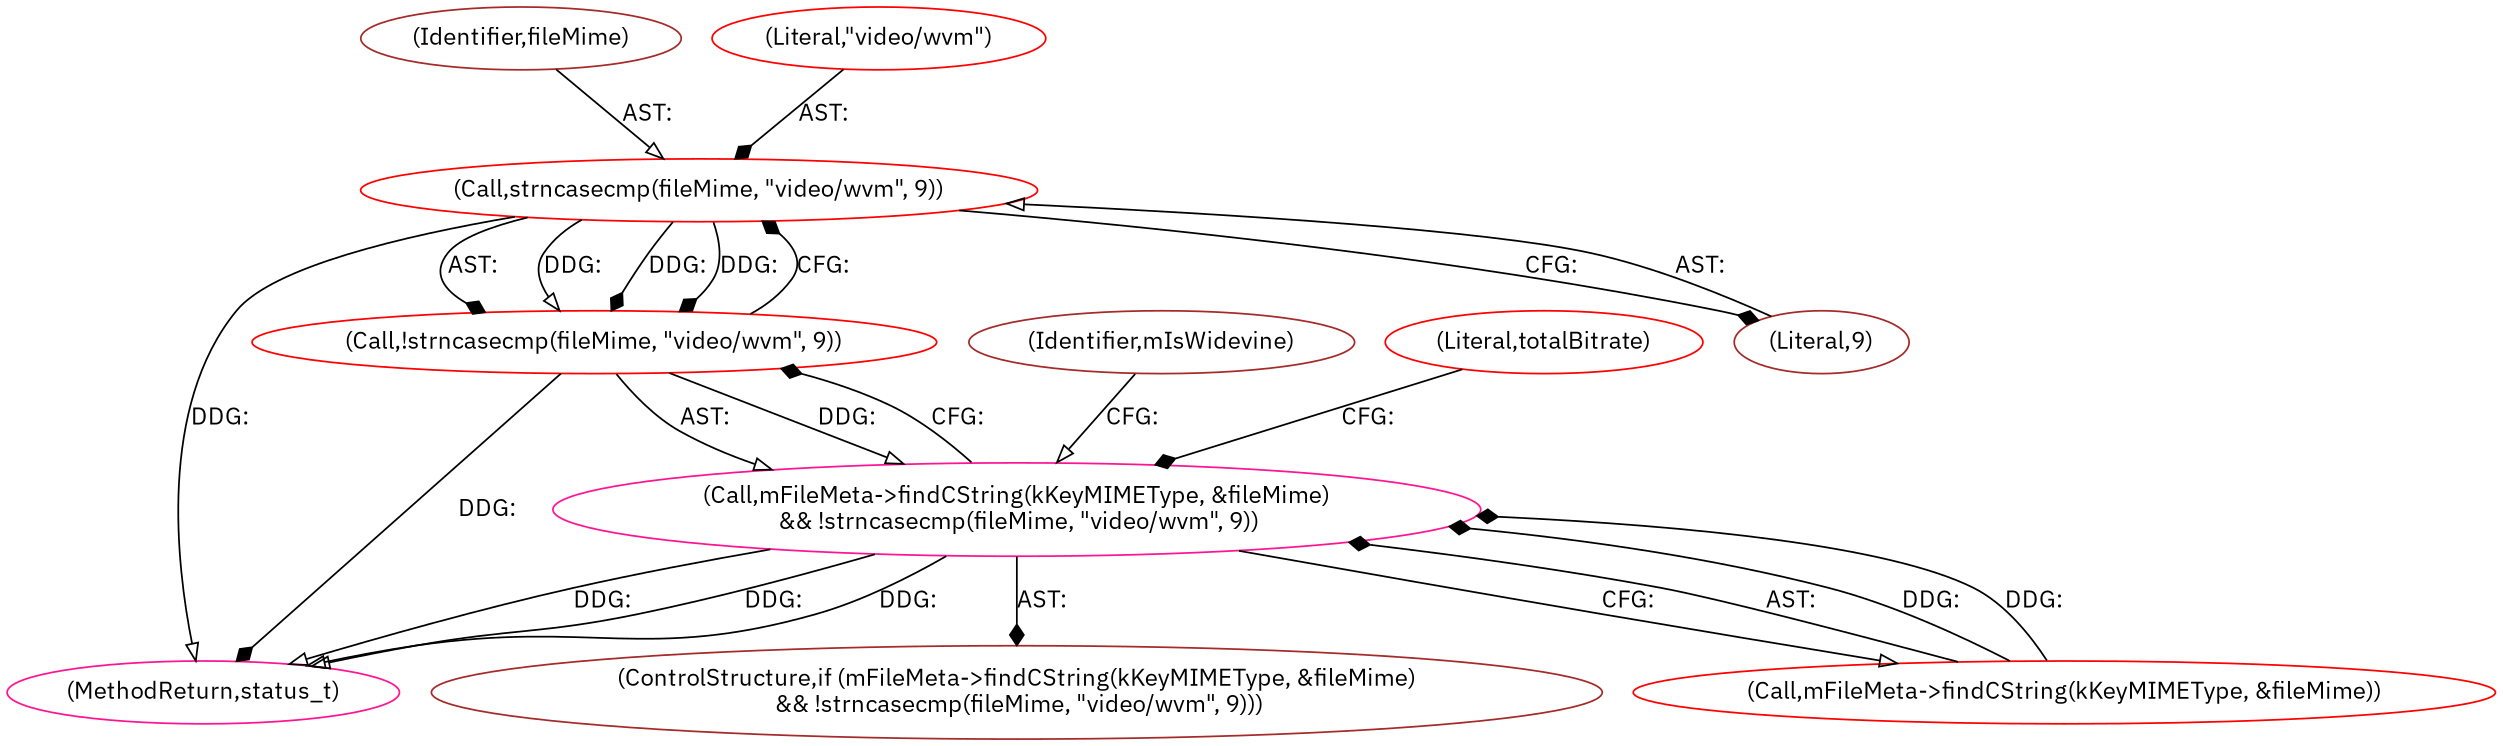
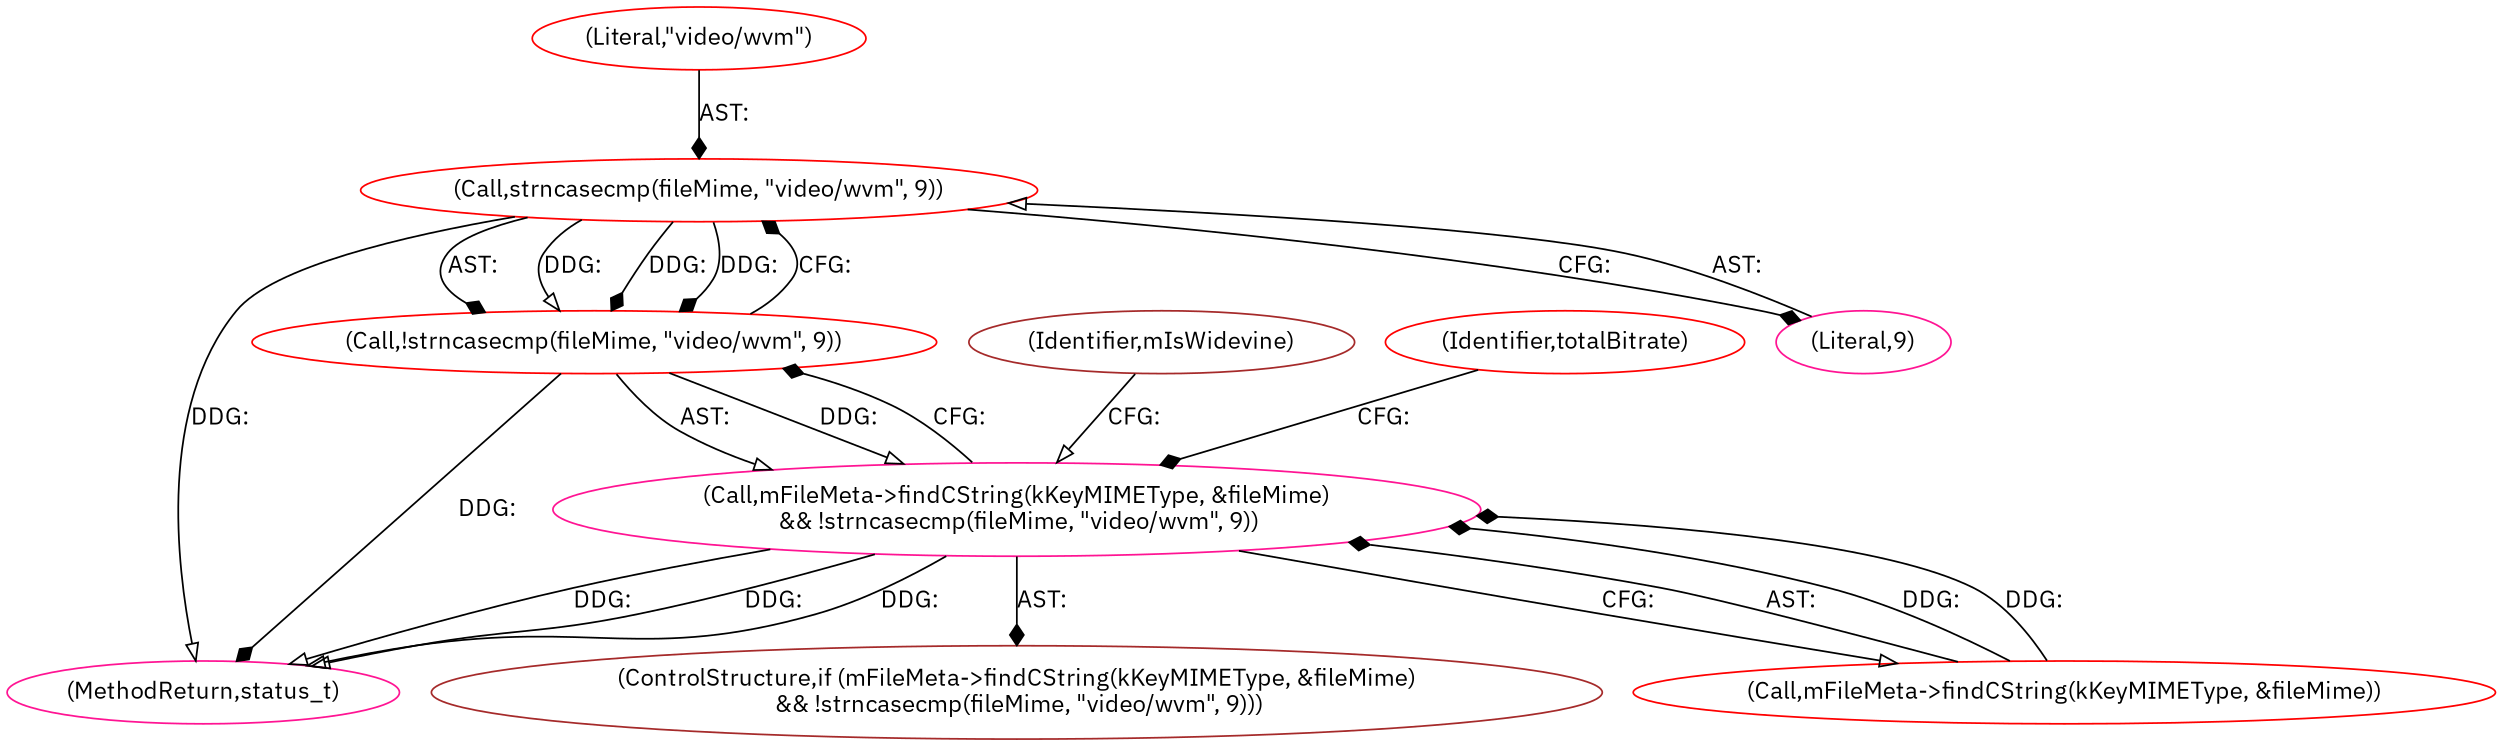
node "(Identifier,fileMime)": removed
node "(Literal,totalBitrate)": label "(Literal,totalBitrate)" -> "(Identifier,totalBitrate)"
node "(Literal,9)": color brown -> deeppink
